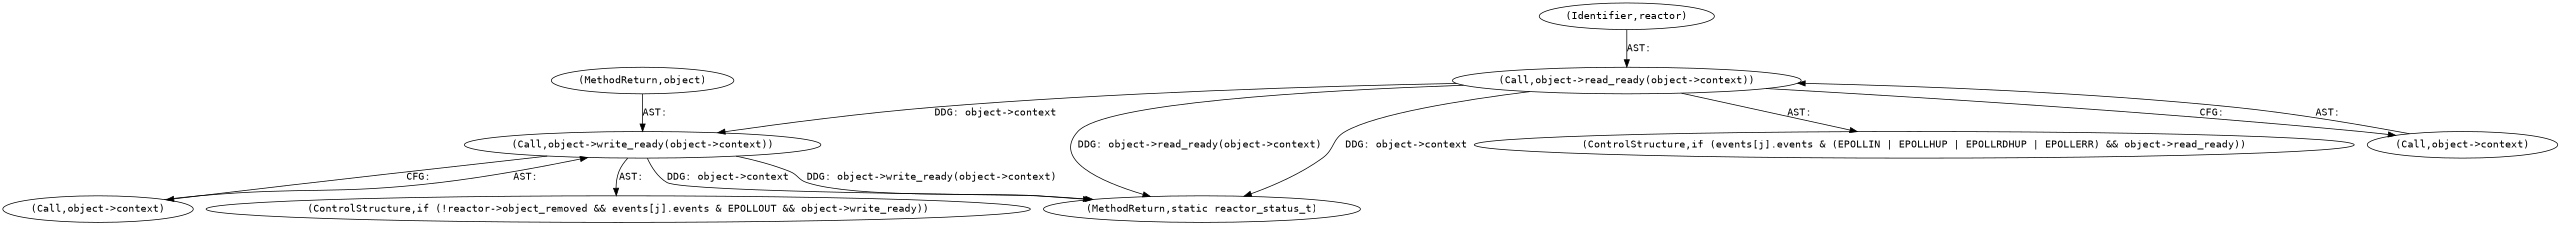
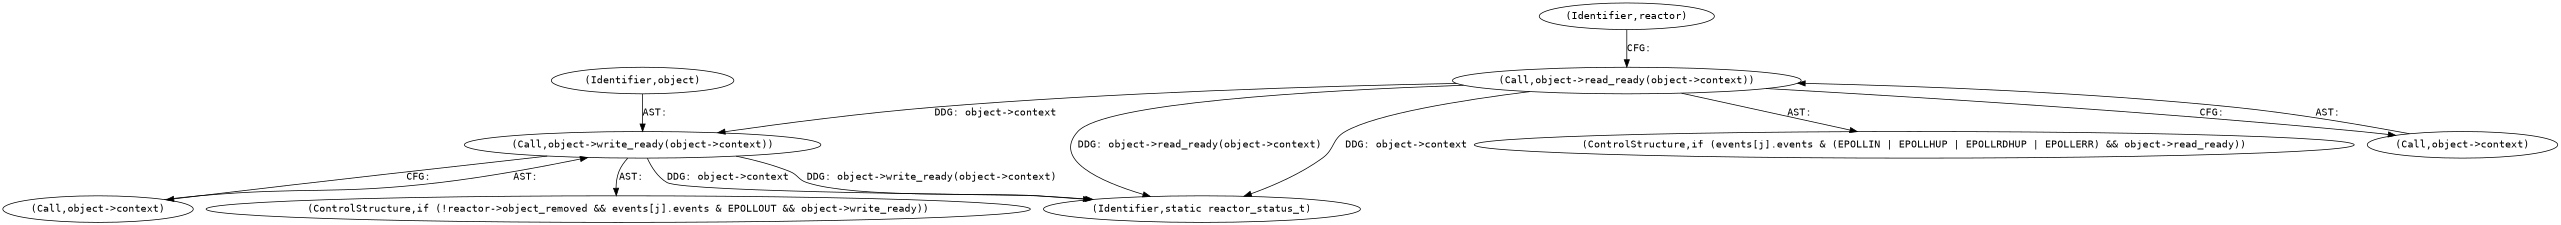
edge "(Identifier,reactor)" -> "(Call,object->read_ready(object->context))": label "AST: " -> "CFG: "
node "(MethodReturn,object)": label "(MethodReturn,object)" -> "(Identifier,object)"
node "(MethodReturn,static reactor_status_t)": label "(MethodReturn,static reactor_status_t)" -> "(Identifier,static reactor_status_t)"
